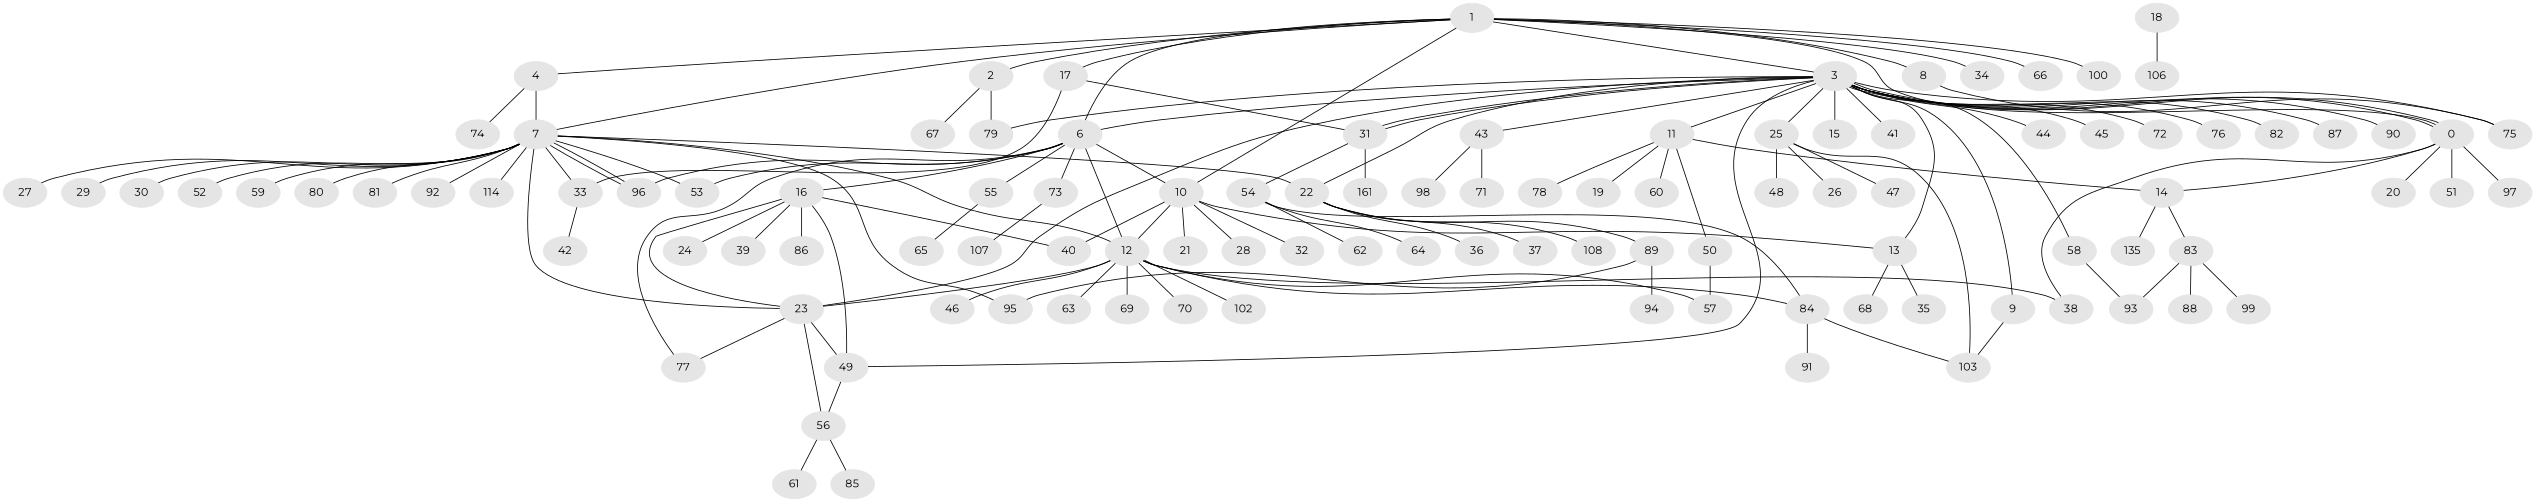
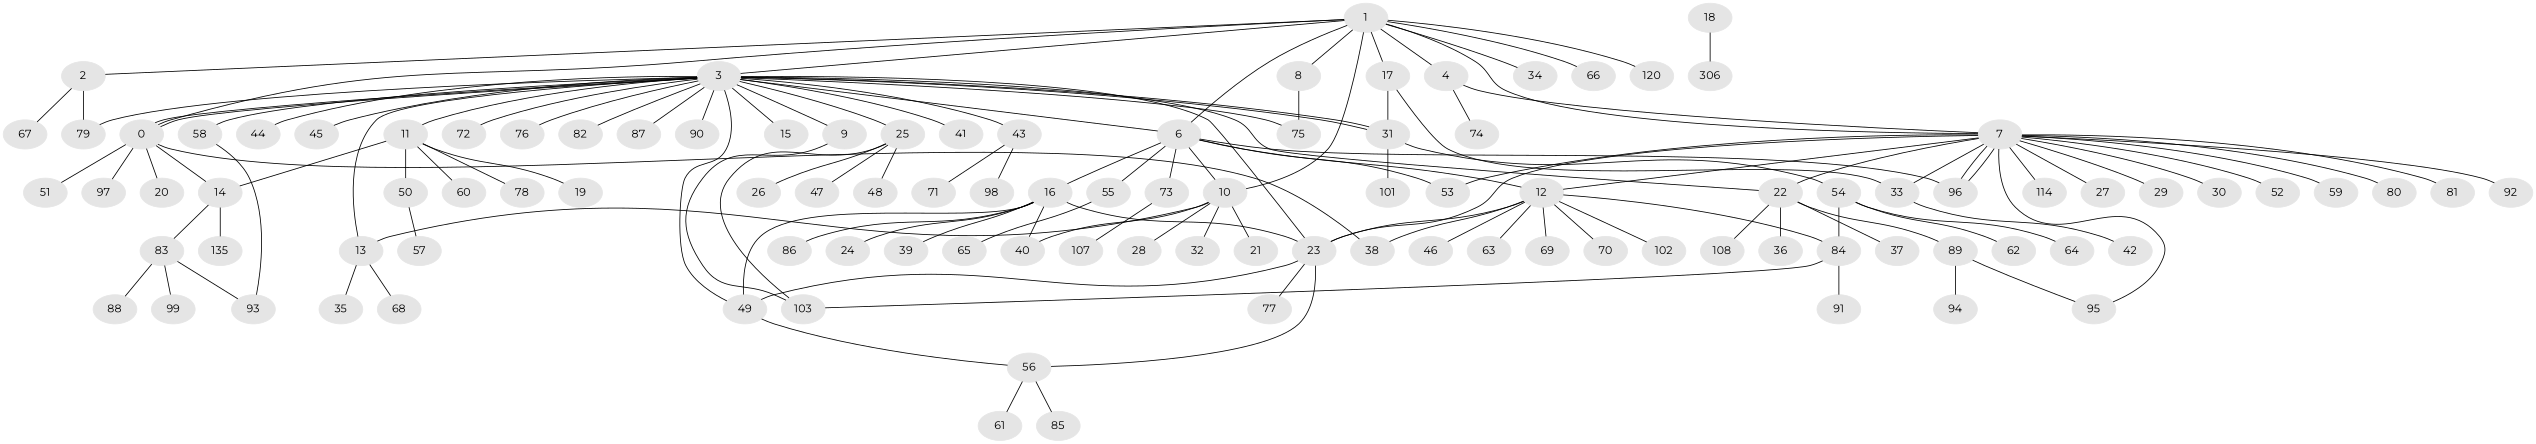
node "100": label "100" -> "120"
node "106": label "106" -> "306"
edge "6" -- "77": removed
node "161": label "161" -> "101"
edge "10" -- "12": removed
edge "12" -- "57": removed
